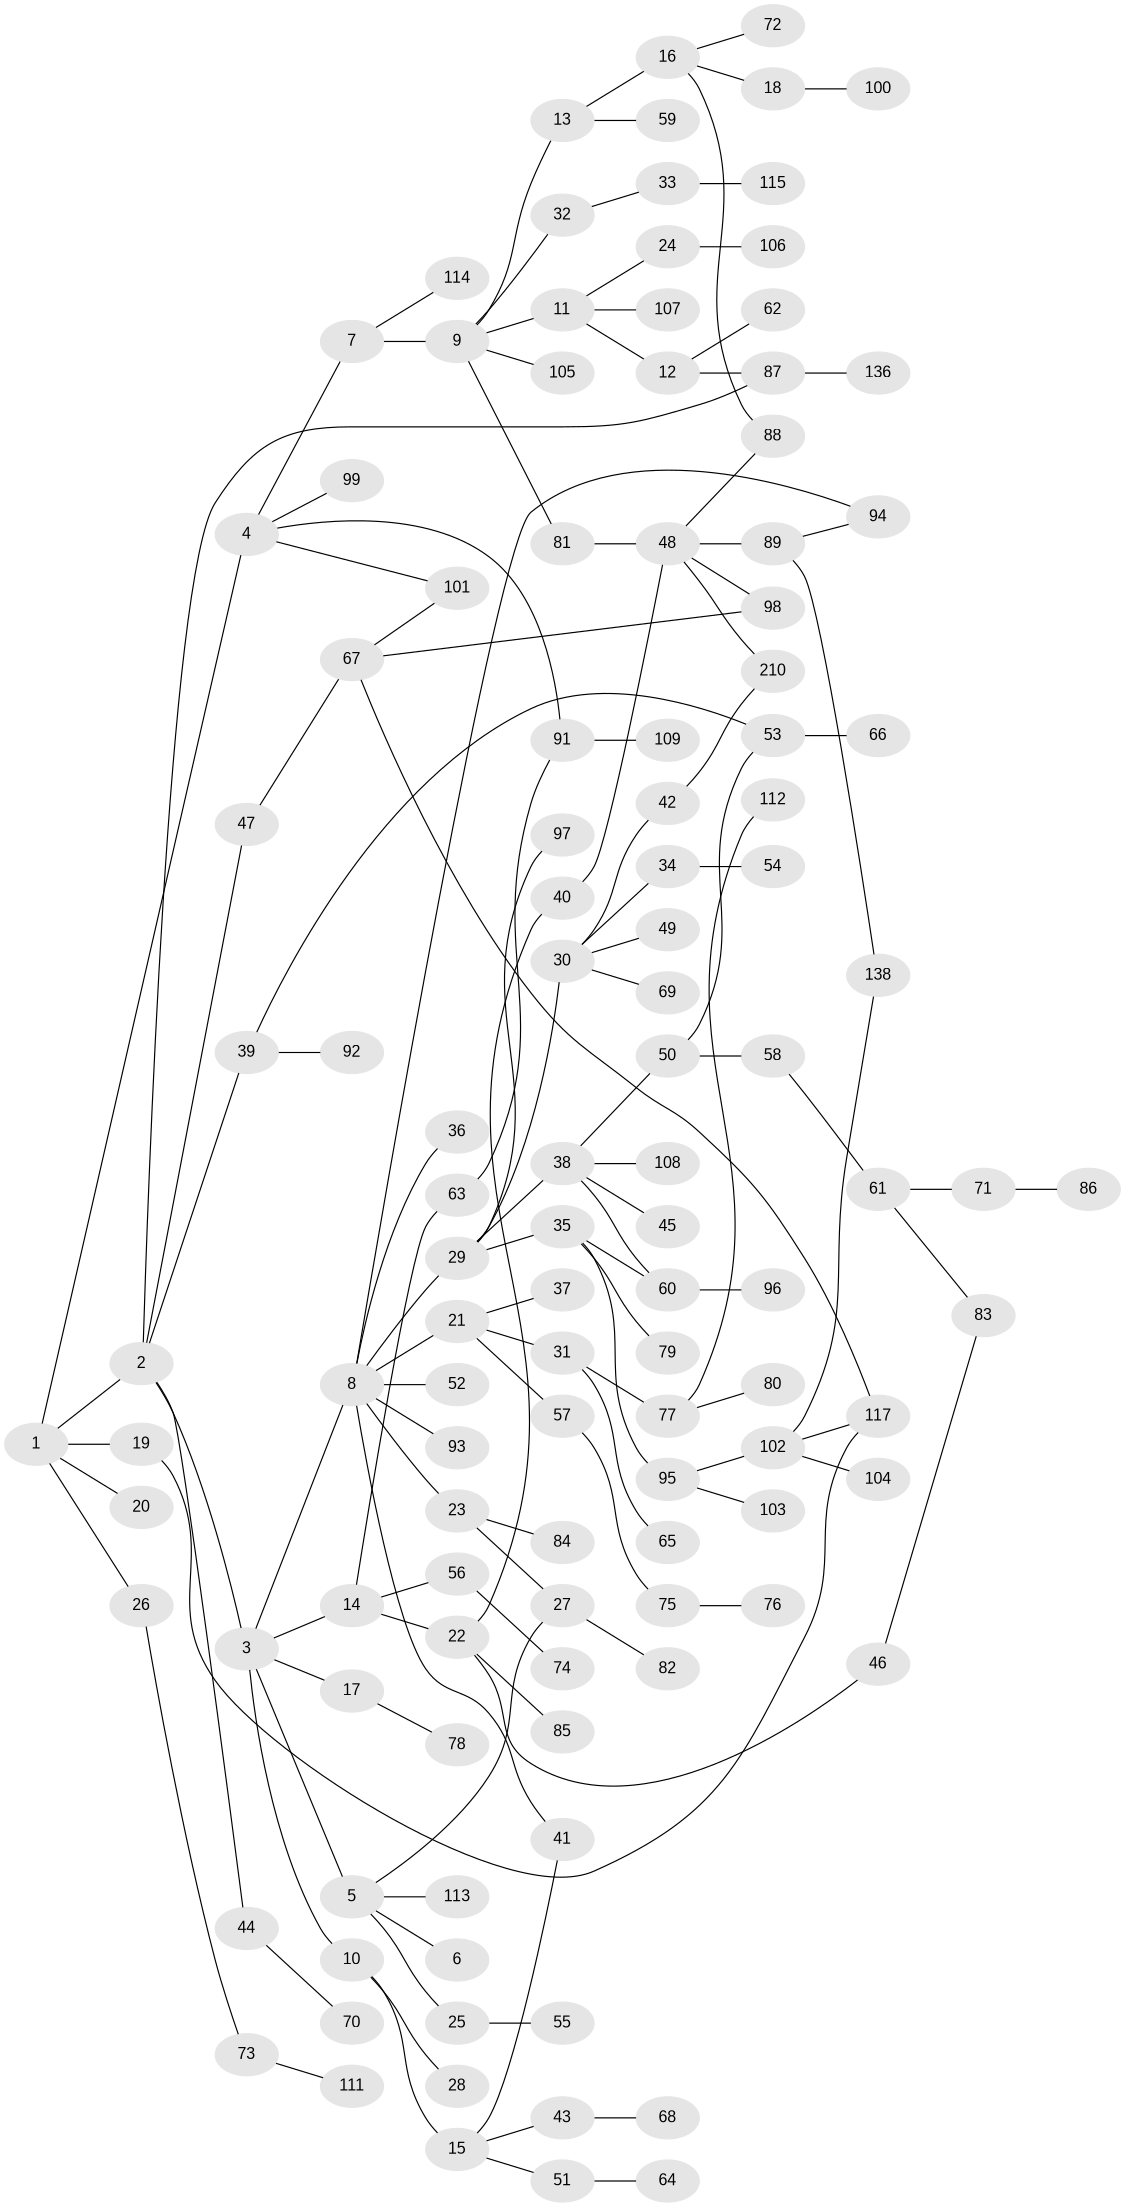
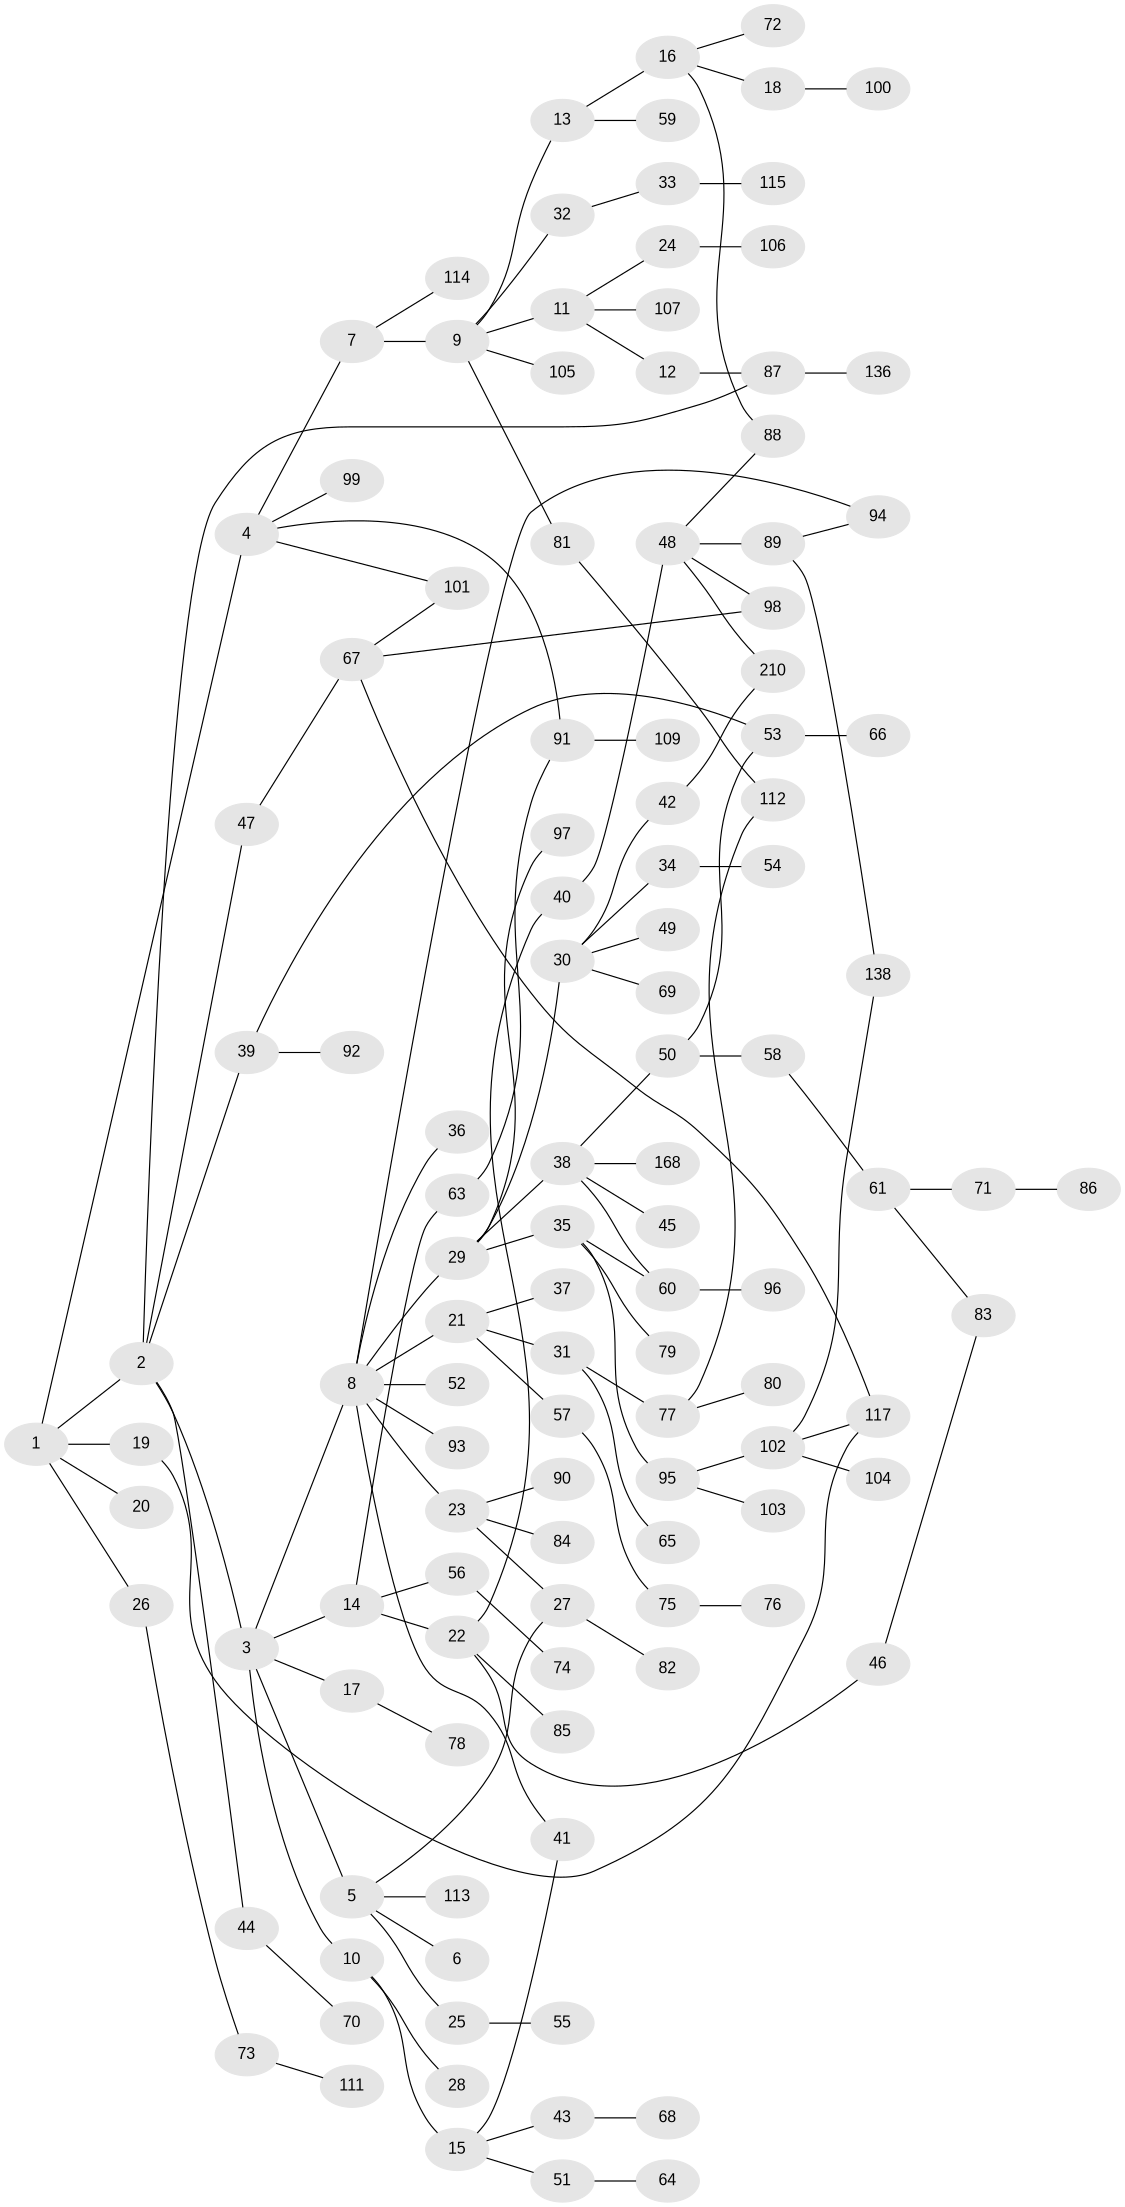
node "62": removed
edge "81" -- "48": now "81" -- "112"
node "108": label "108" -> "168"
node "90": added
